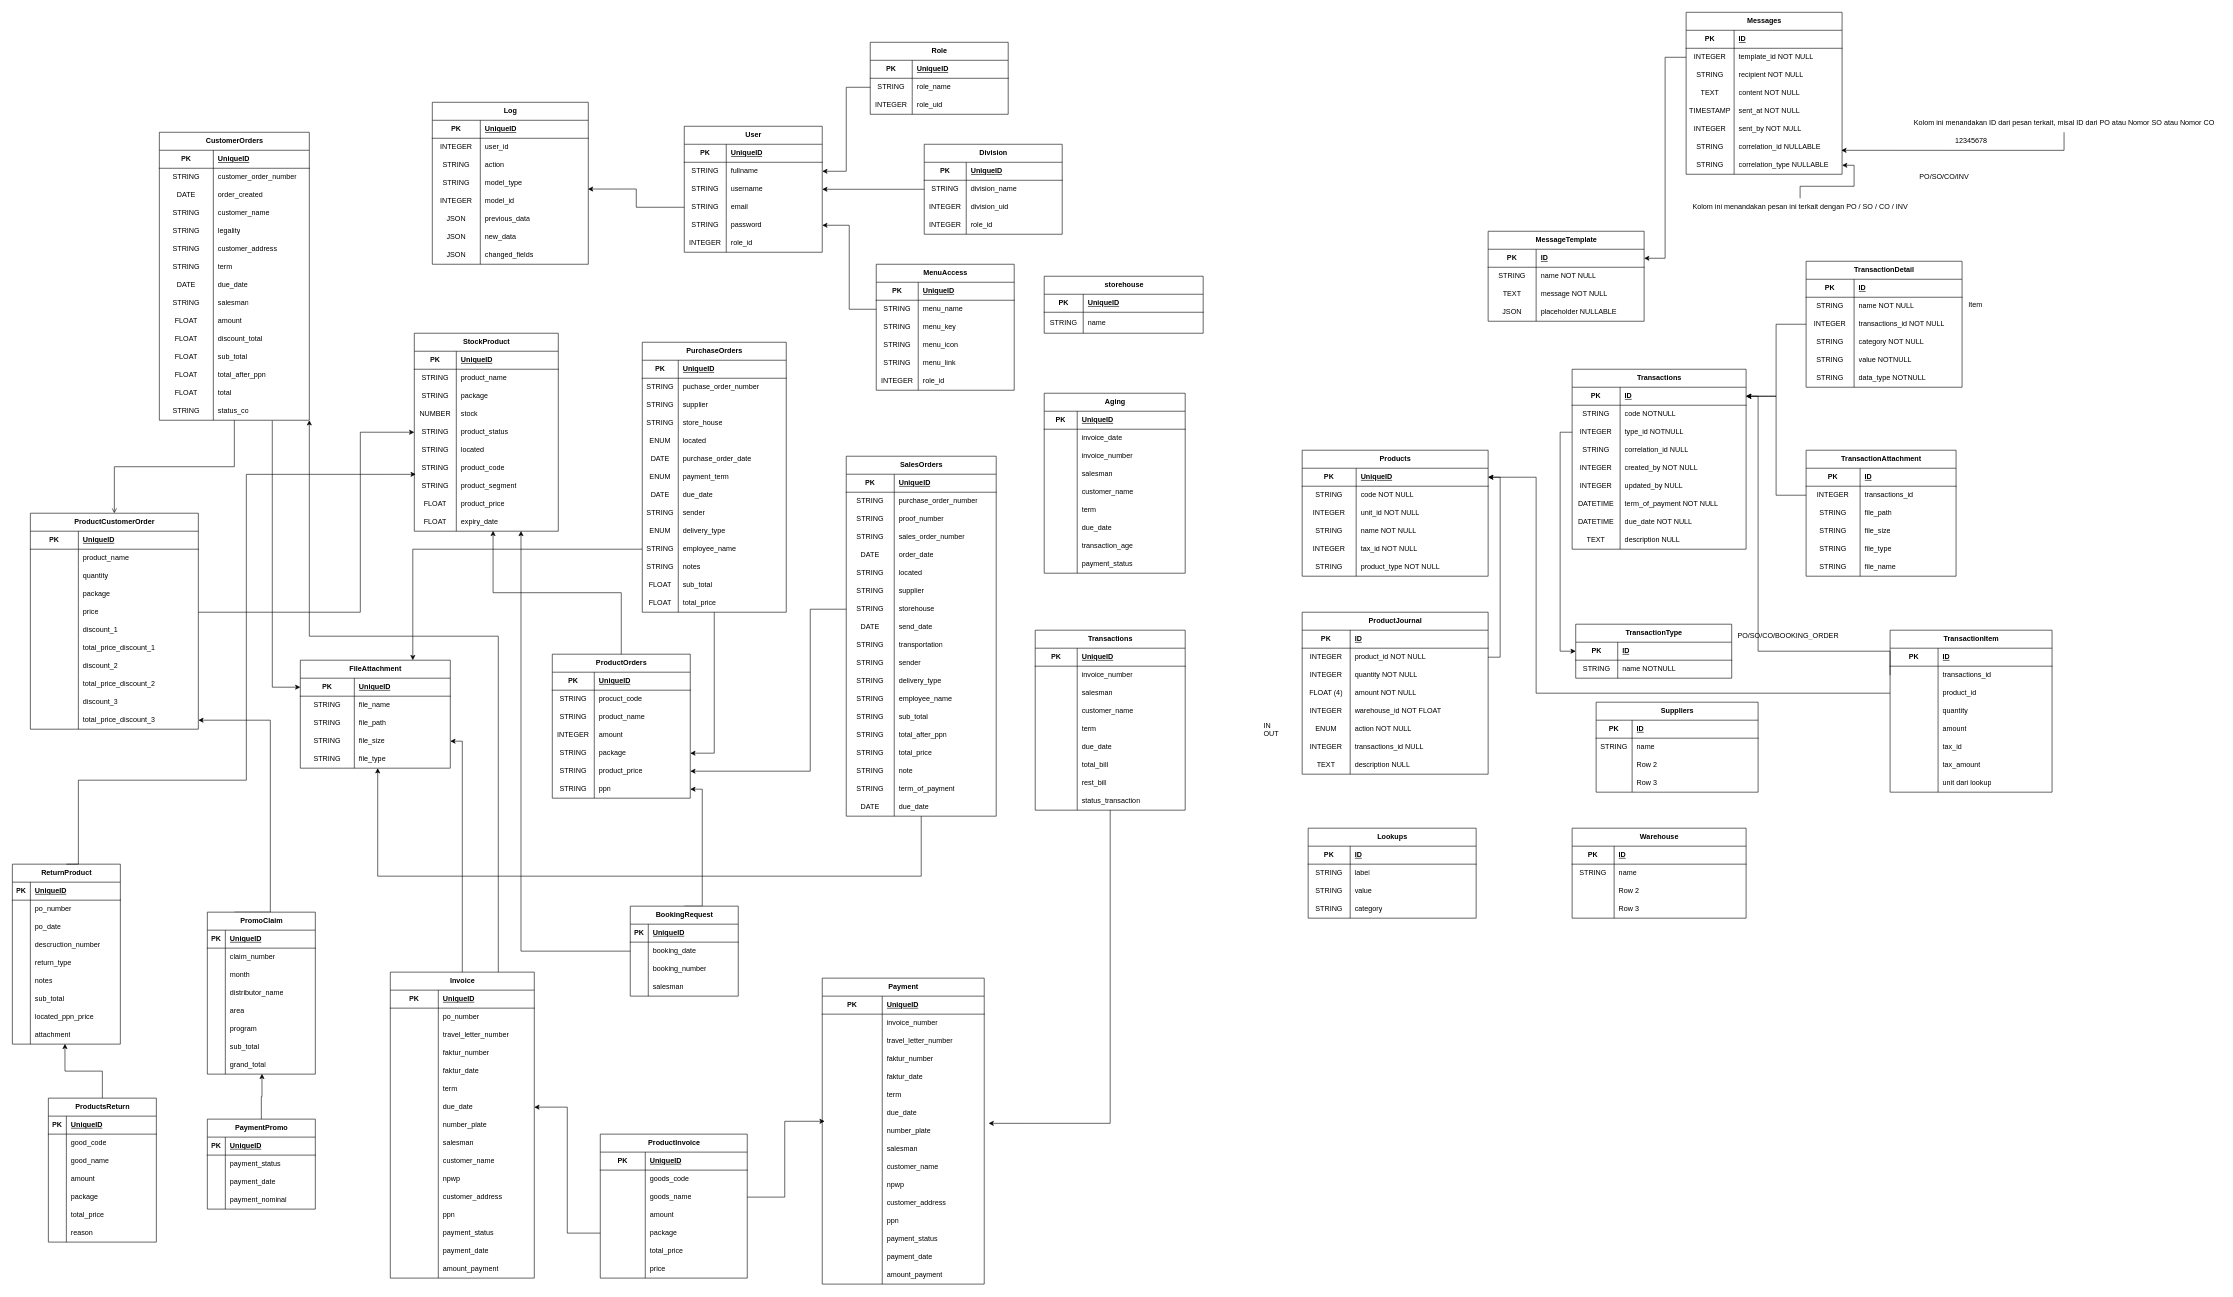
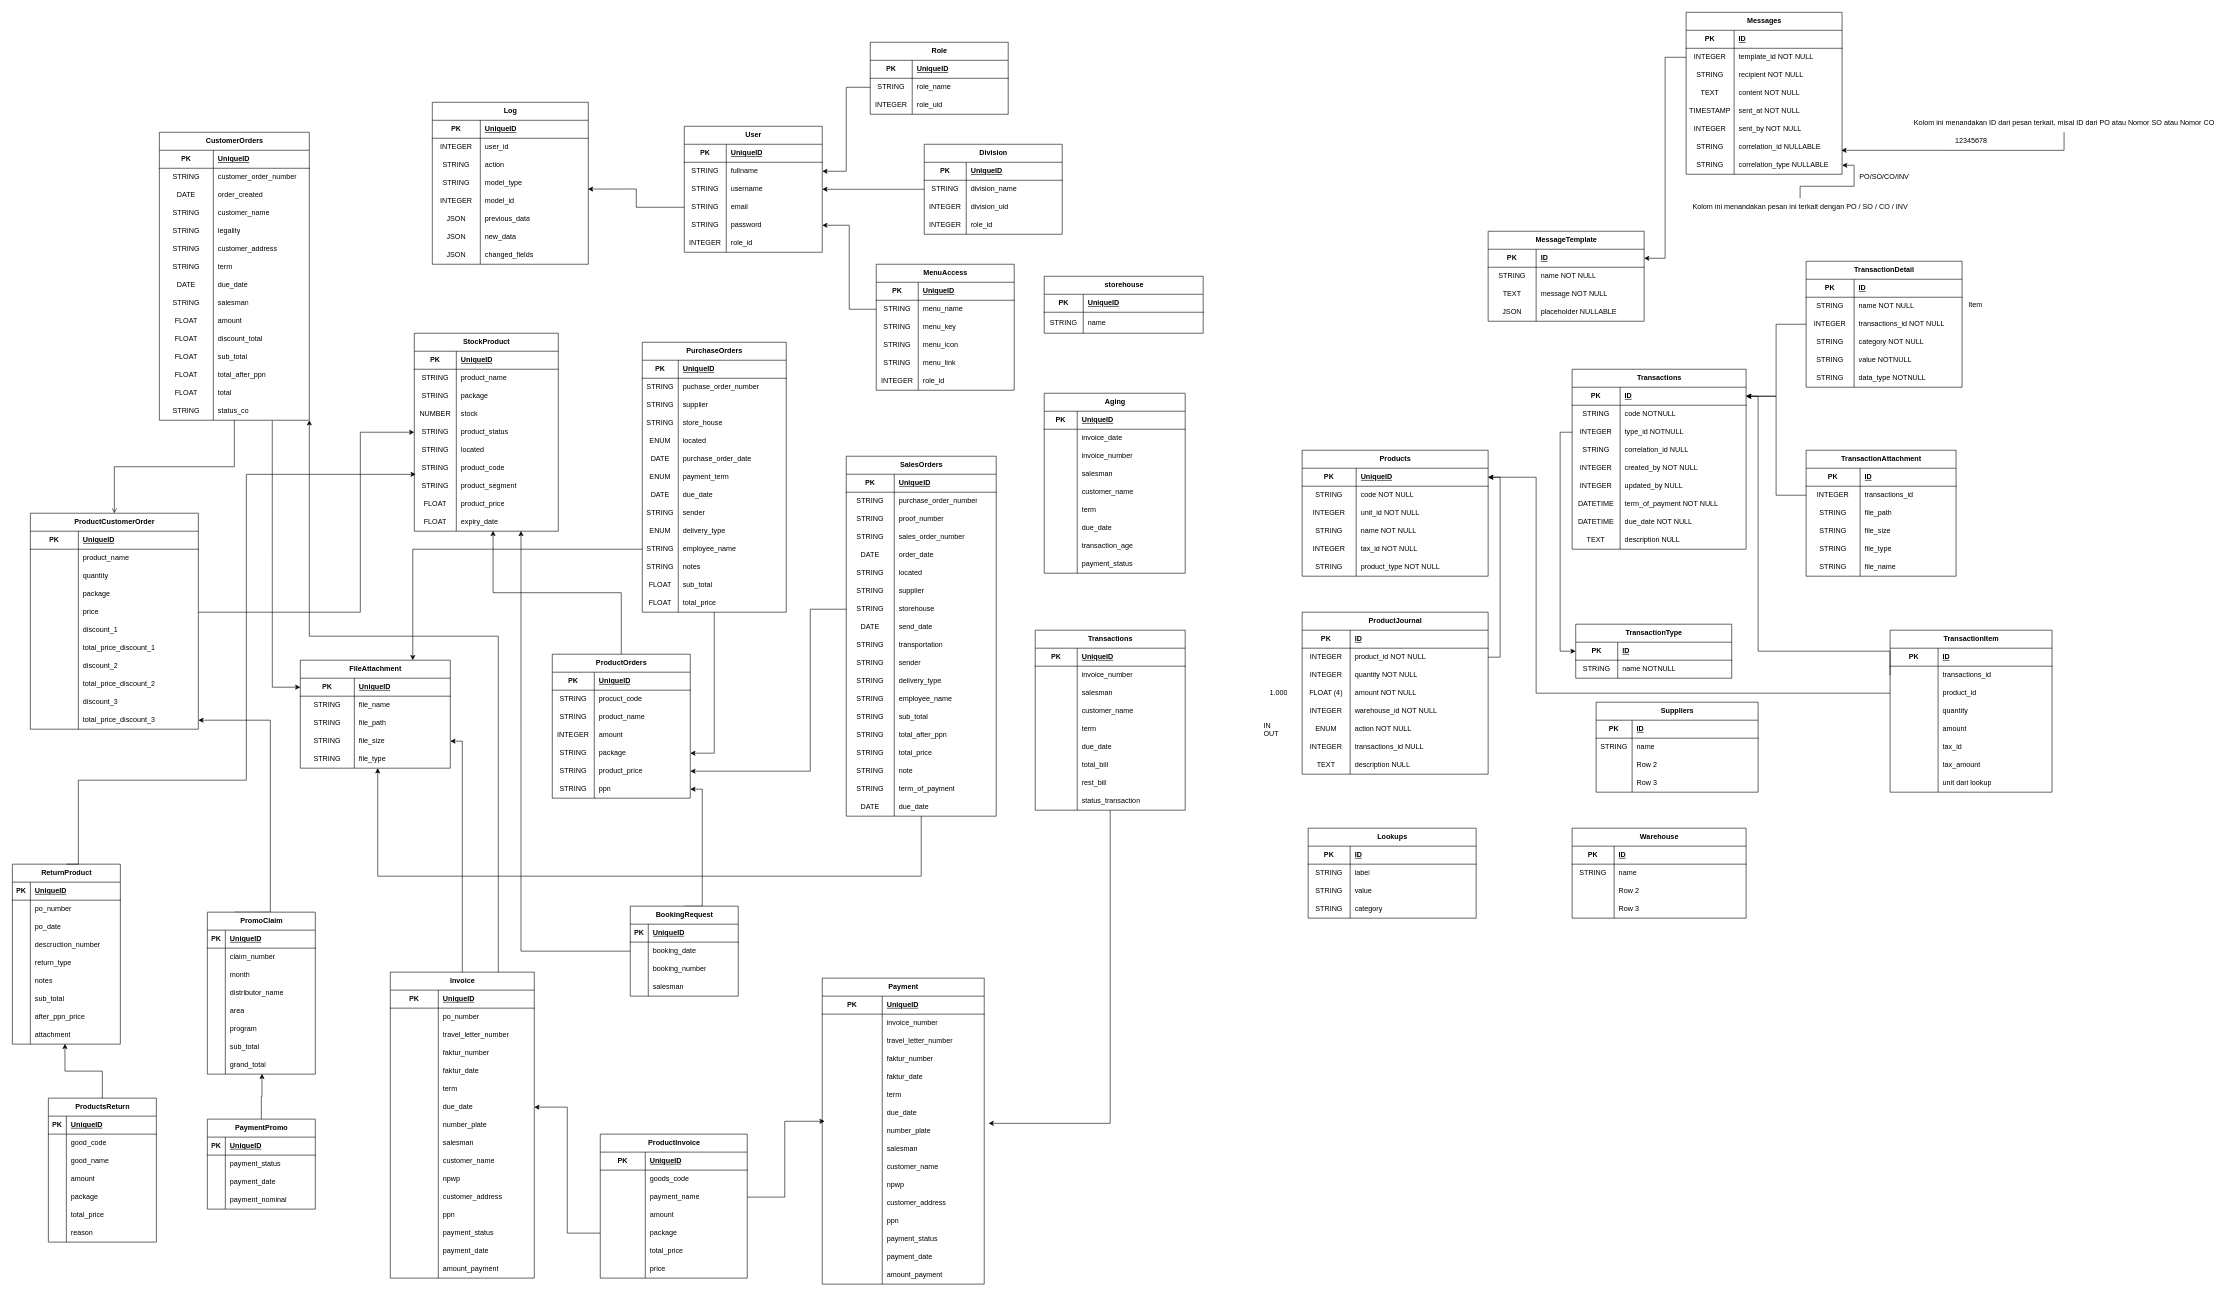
node "PO/SO/CO/INV": moved (1944, 177) -> (1884, 177)
node "PO/SO/CO/BOOKING_ORDER": removed
node "1.000": added
node "warehouse_id NOT FLOAT": label "warehouse_id NOT FLOAT" -> "warehouse_id NOT NULL"
node "located_ppn_price": label "located_ppn_price" -> "after_ppn_price"
node "goods_name": label "goods_name" -> "payment_name"
